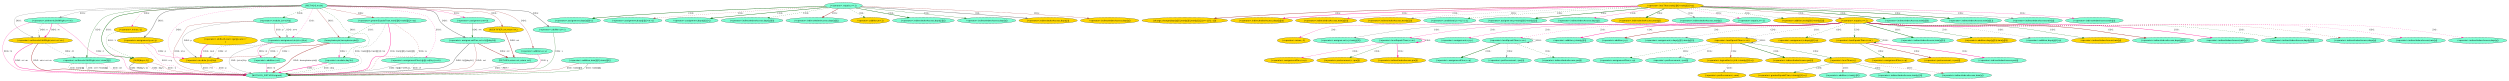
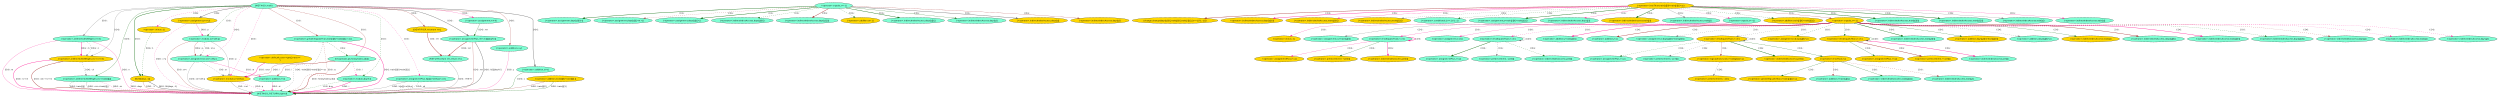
edge "(<operator>.assignment,p=x+y)" -> "(<operator>.modulo,(i+st)%p)": now "(<operator>.assignment,p=x+y)" -> "(<operator>.modulo,(st+x)%p)"
node "(<operator>.addition,train[i][0]+train[i][1])": fillcolor aquamarine -> gold
